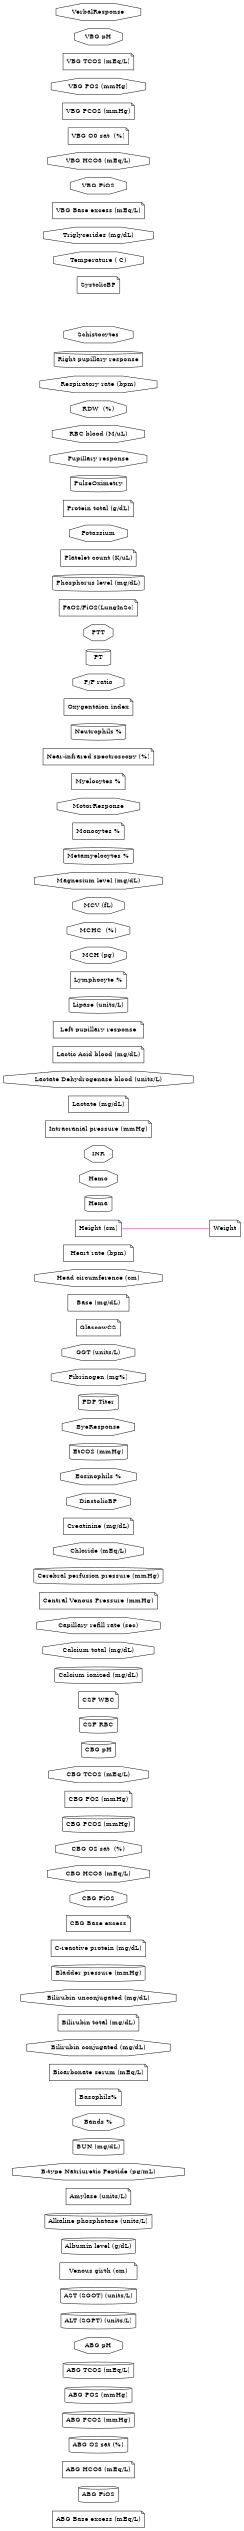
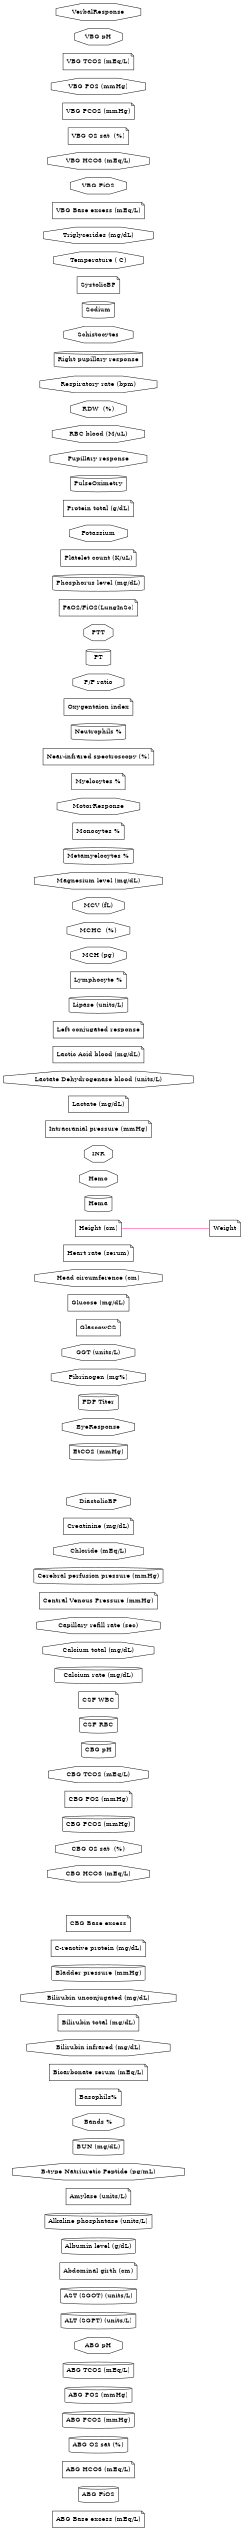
node "VBG O0 sat  (%)": label "VBG O0 sat  (%)" -> "VBG O2 sat  (%)"
node "Sodium": added
node "Left pupillary response": label "Left pupillary response" -> "Left conjugated response"
node "Heart rate (bpm)": label "Heart rate (bpm)" -> "Heart rate (serum)"
node "Base (mg/dL)": label "Base (mg/dL)" -> "Glucose (mg/dL)"
node "Eosinophils %": removed
node "Calcium ionized (mg/dL)": label "Calcium ionized (mg/dL)" -> "Calcium rate (mg/dL)"
node "CBG FiO2": removed
node "Bilirubin conjugated (mg/dL)": label "Bilirubin conjugated (mg/dL)" -> "Bilirubin infrared (mg/dL)"
node "Venous girth (cm)": label "Venous girth (cm)" -> "Abdominal girth (cm)"
